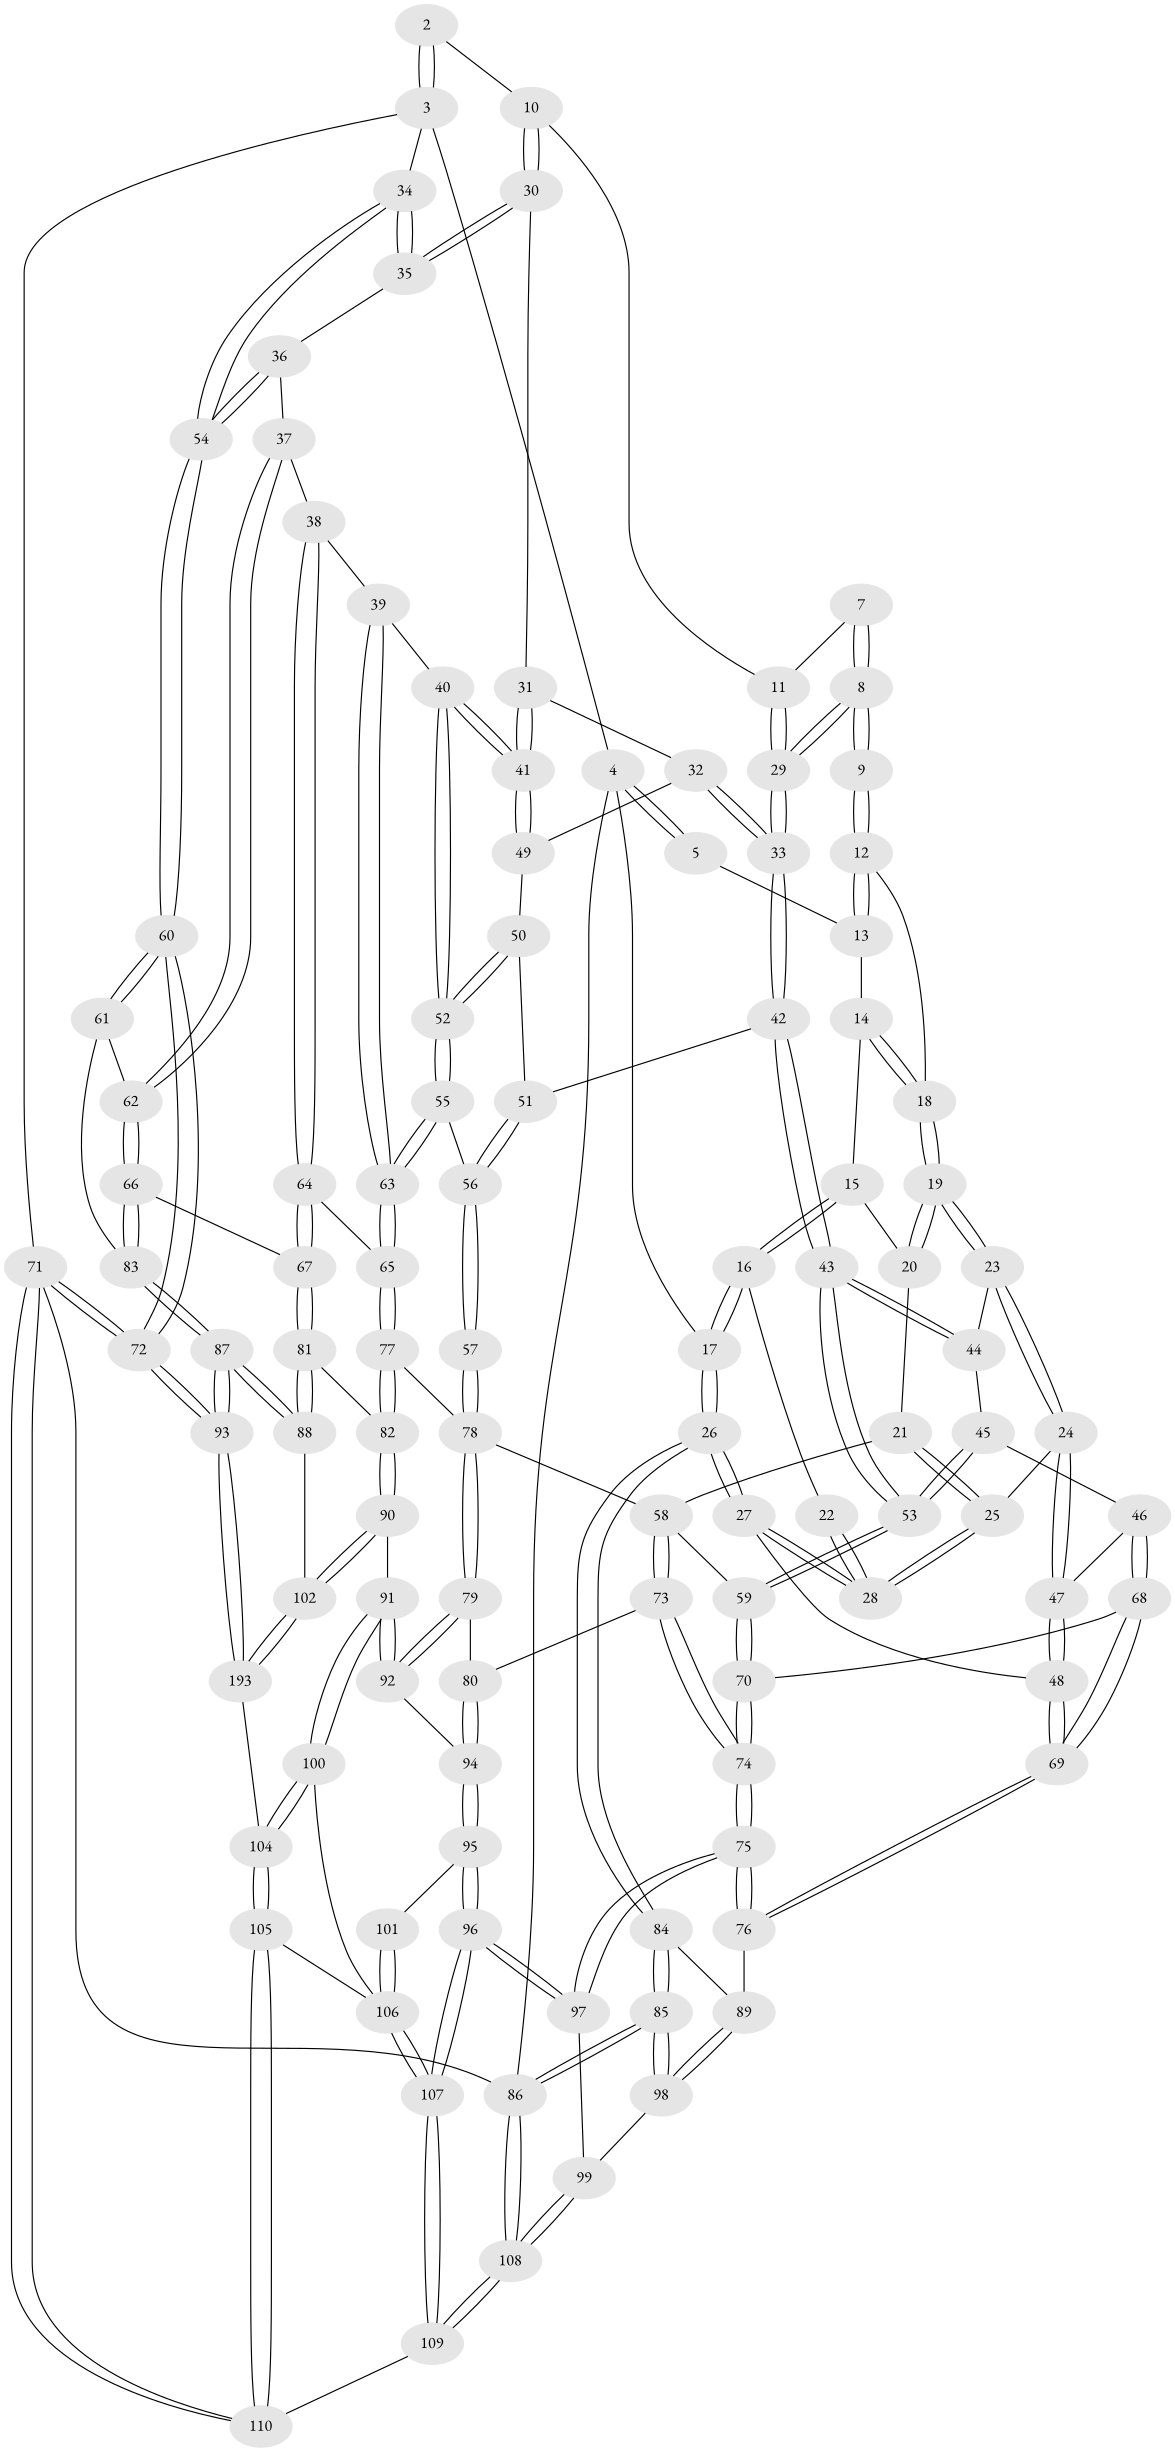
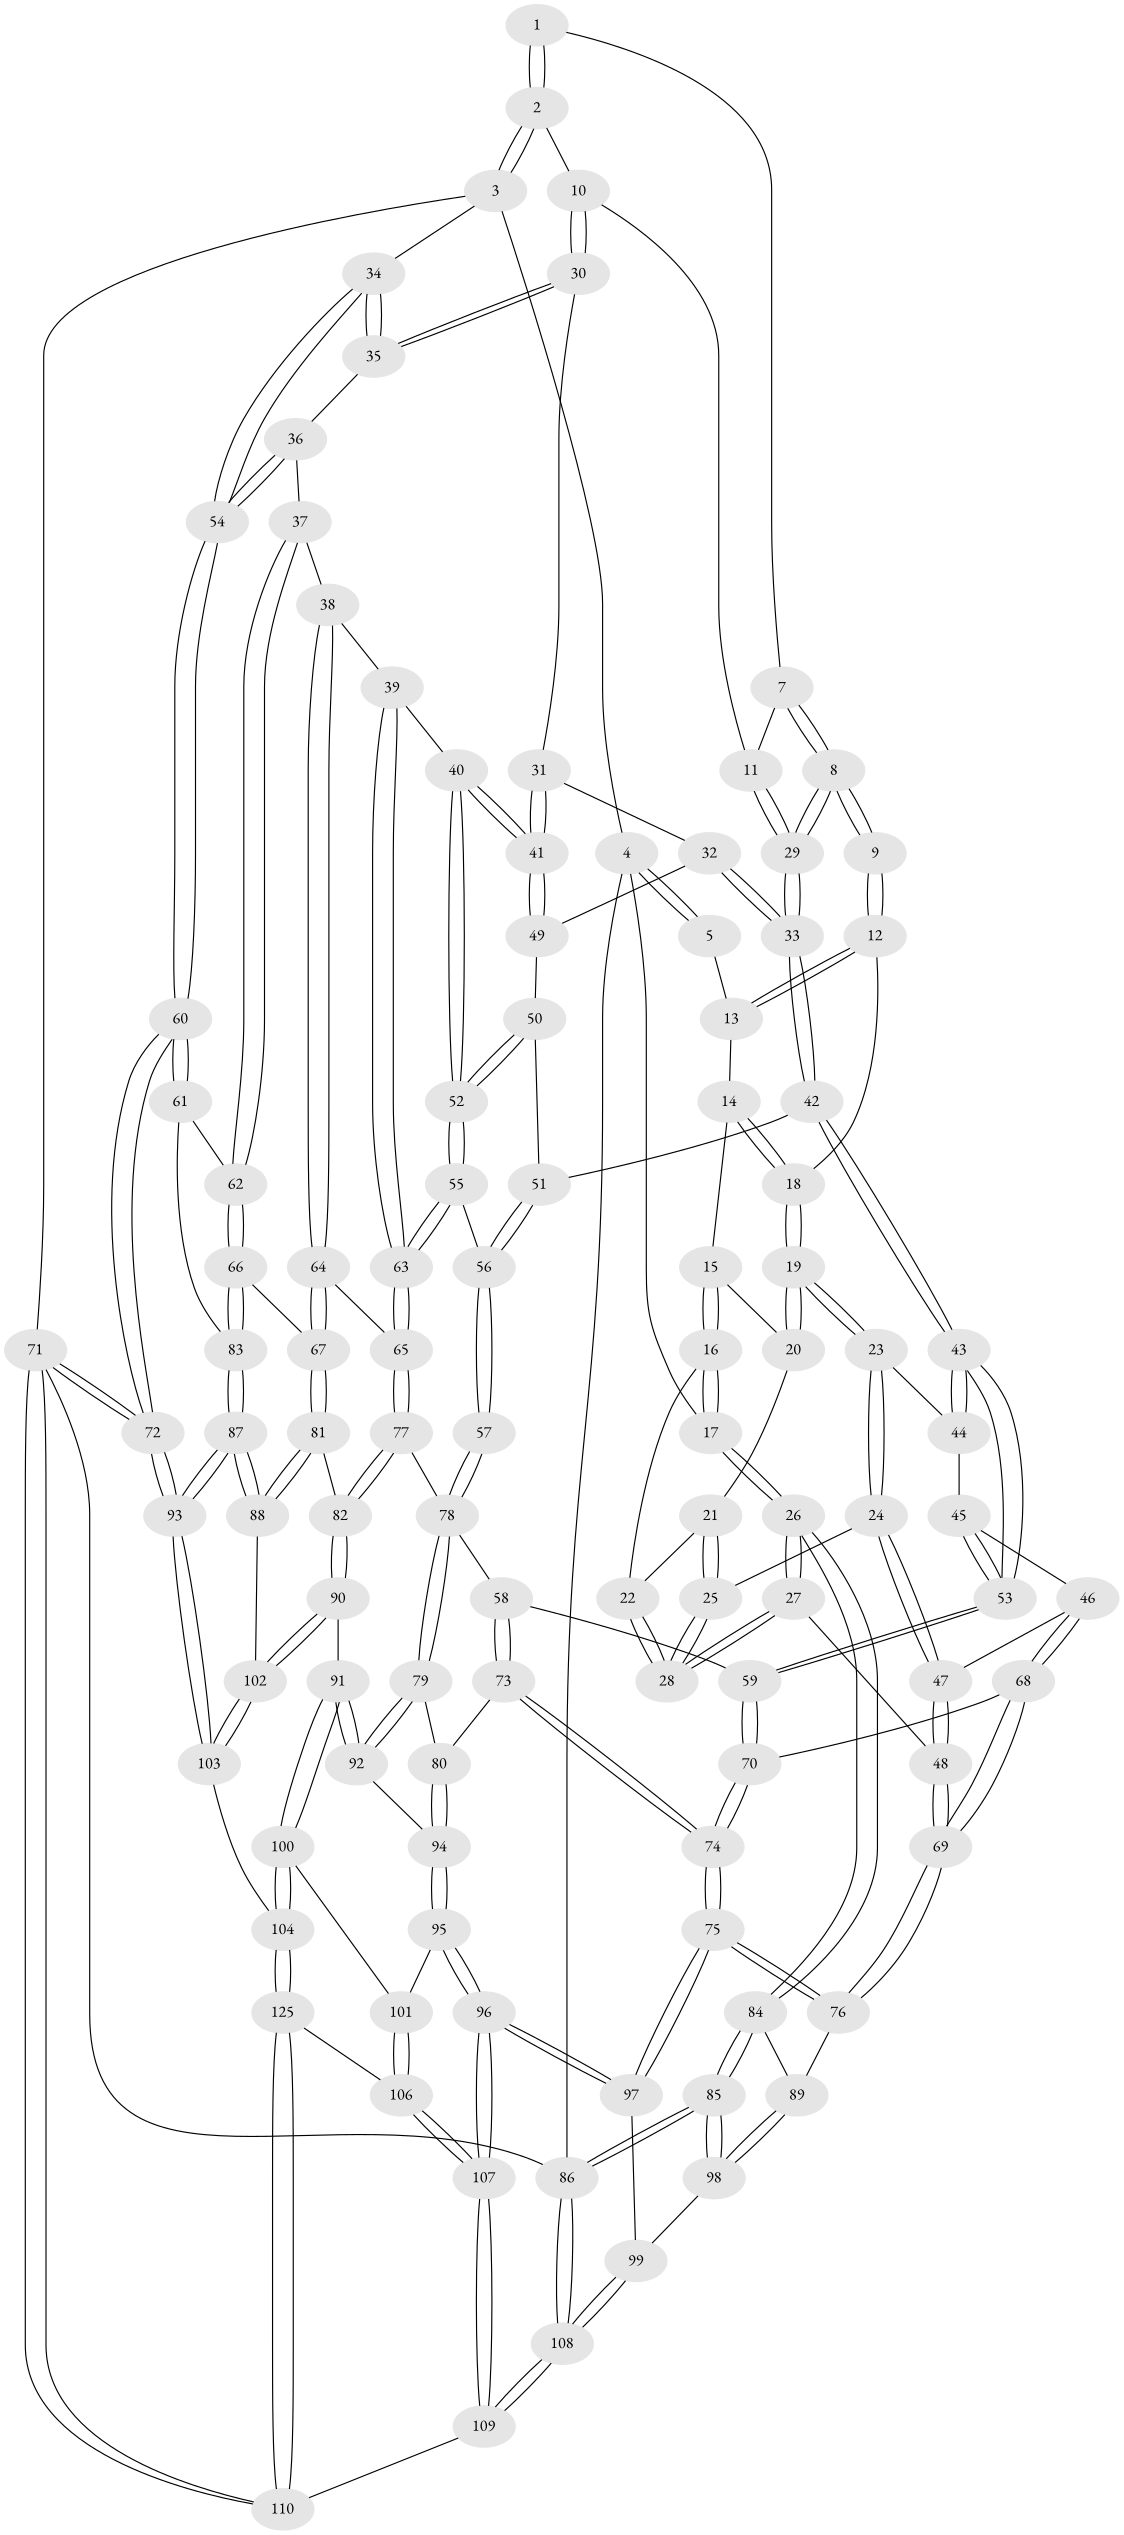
node "1": added
edge "21" -- "58": now "21" -- "22"
node "193": label "193" -> "103"
edge "100" -- "106": now "100" -- "101"
node "105": label "105" -> "125"
